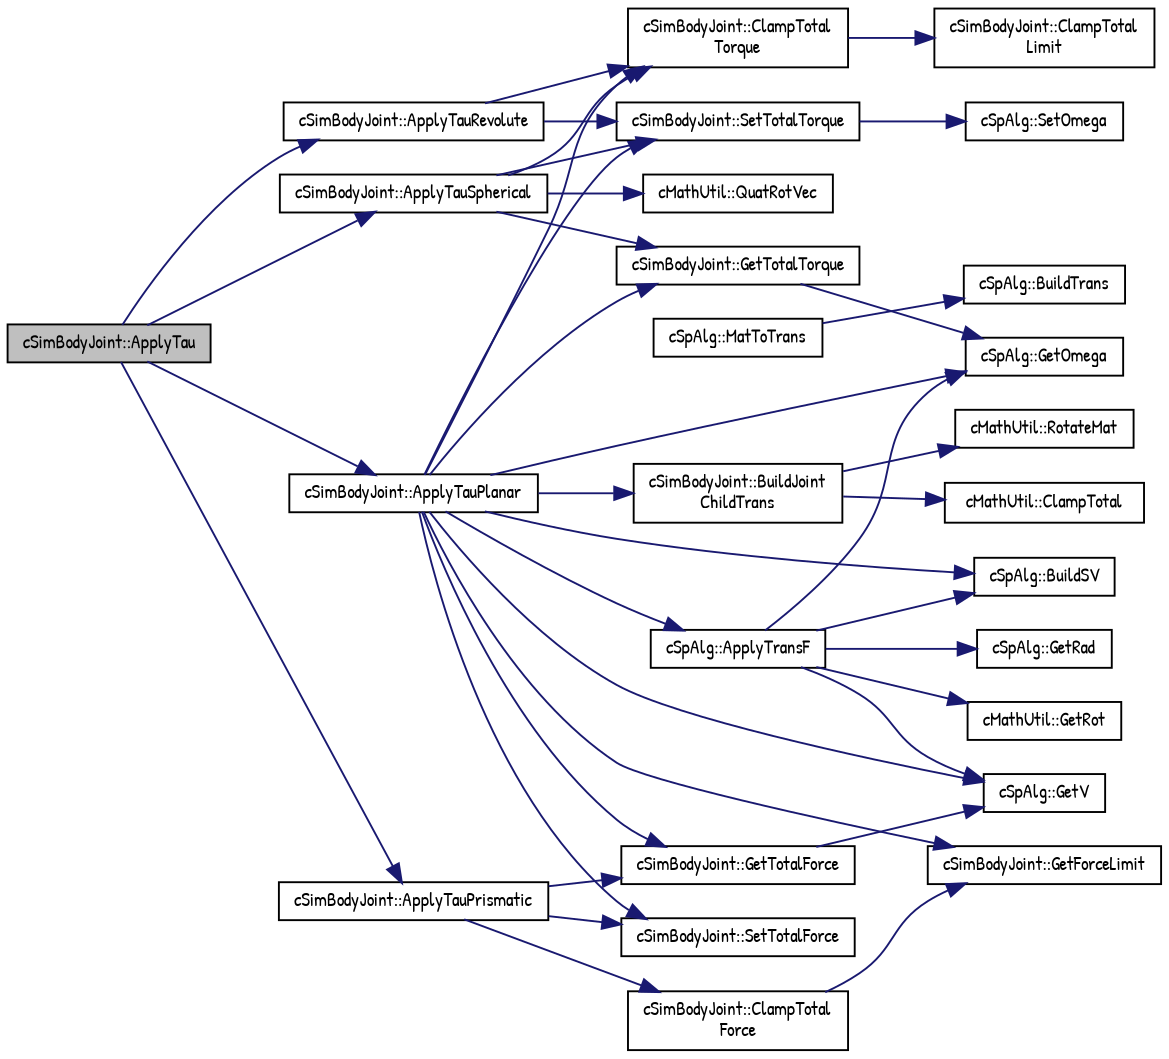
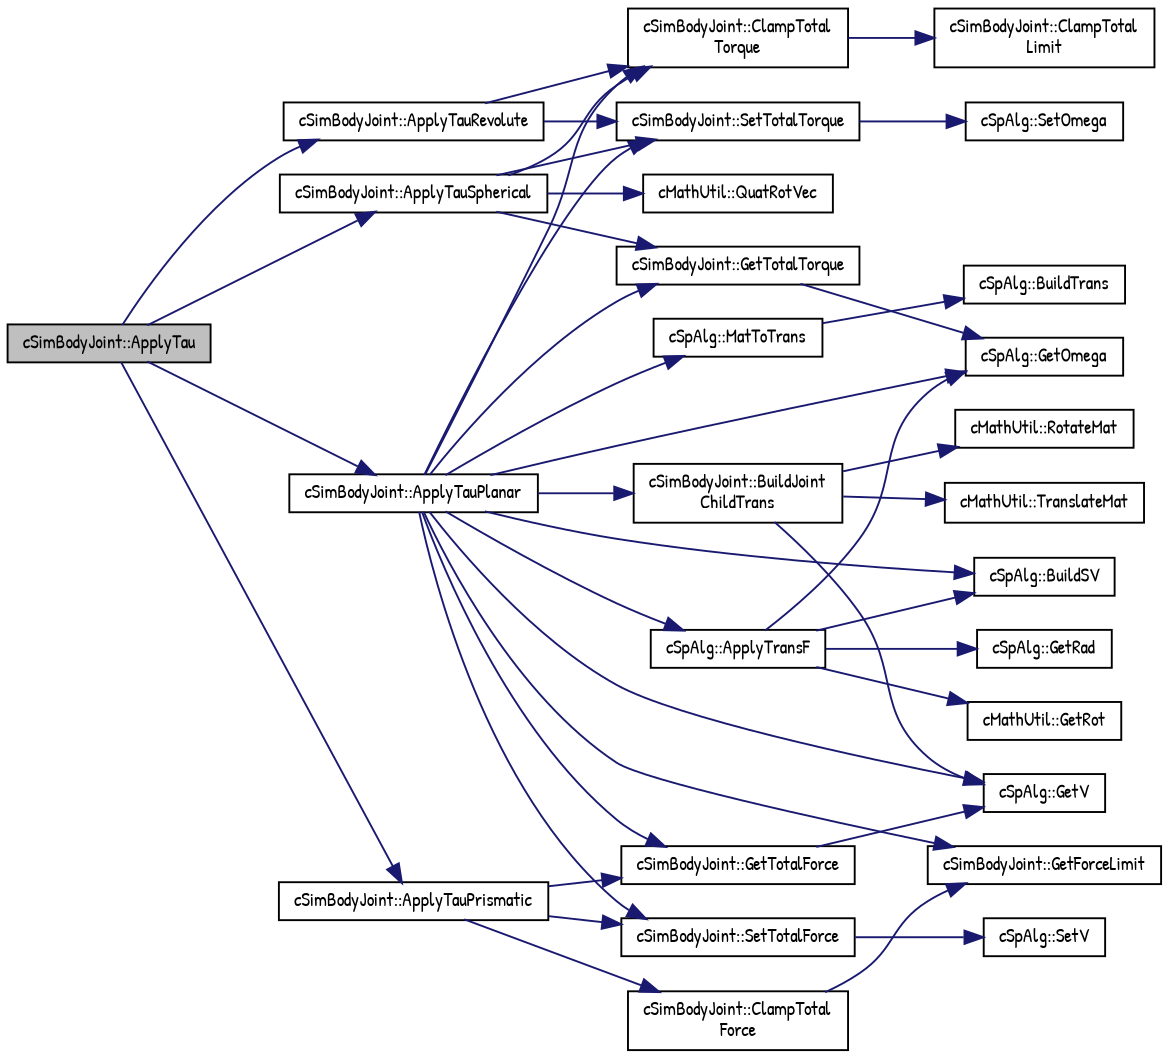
edge "cSimBodyJoint::ApplyTauPlanar" -> "cSpAlg::MatToTrans": added
node "cMathUtil::ClampTotal": label "cMathUtil::ClampTotal" -> "cMathUtil::TranslateMat"
edge "cSpAlg::ApplyTransF" -> "cSpAlg::GetV": now "cSimBodyJoint::BuildJoint ChildTrans" -> "cSpAlg::GetV"
node "cSpAlg::SetV": added
